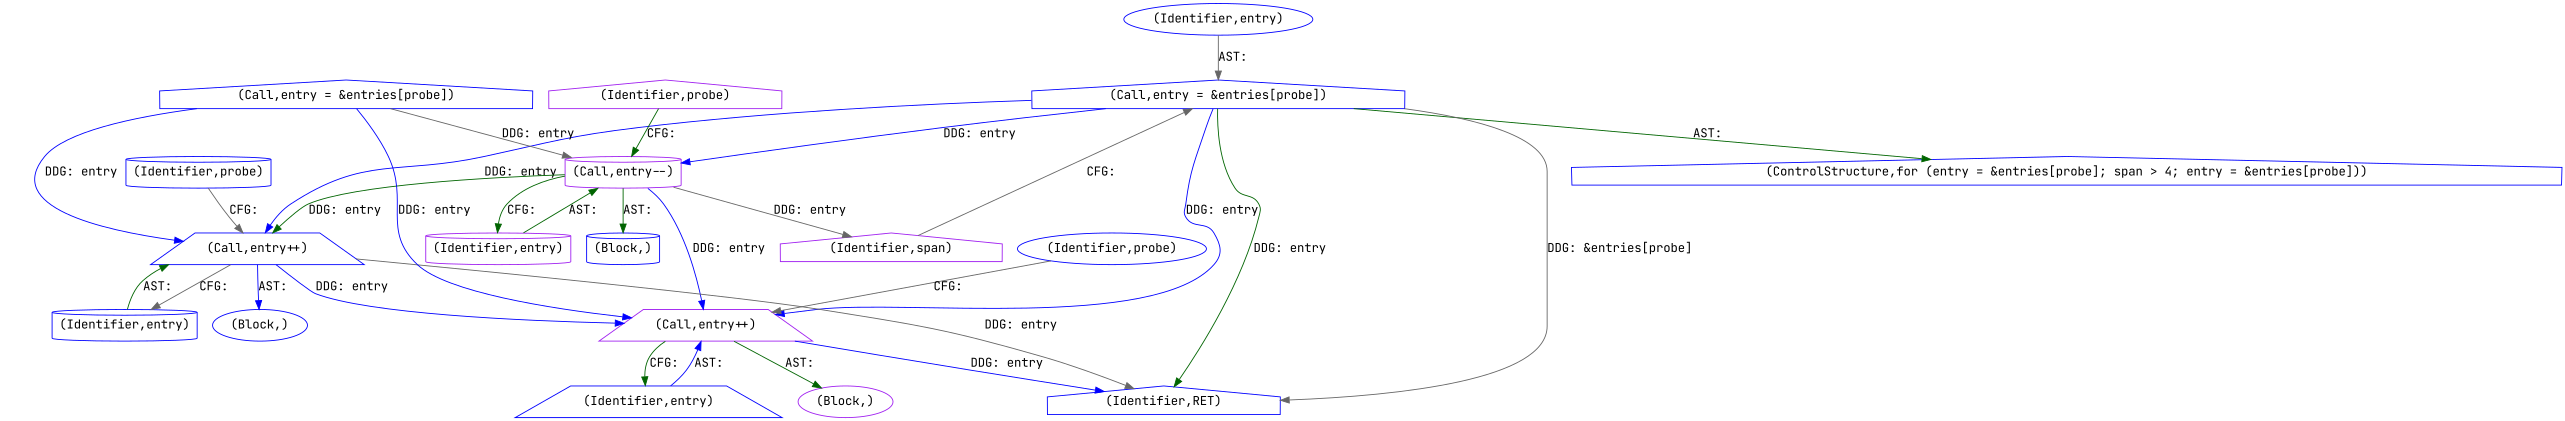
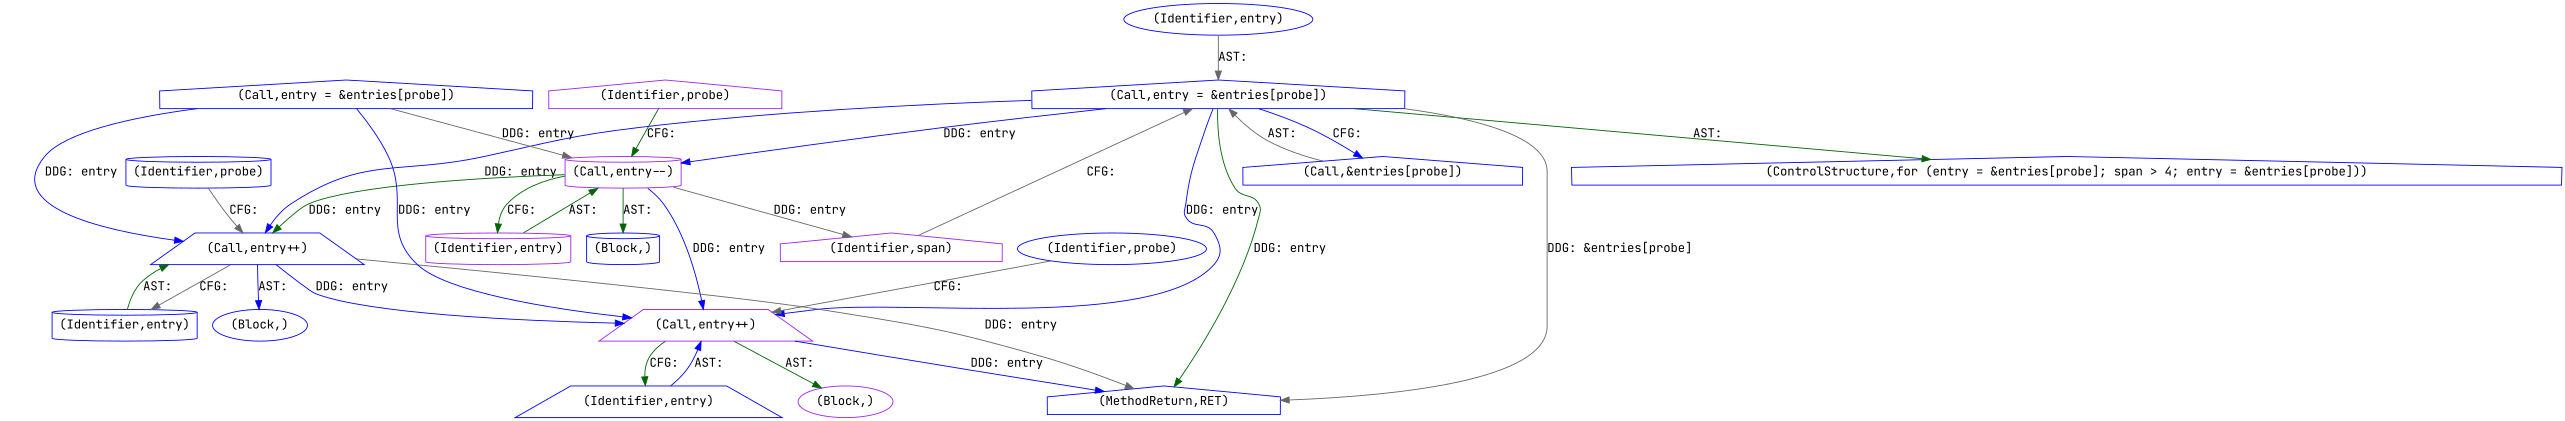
node "(Call,&entries[probe])": added
node "(Identifier,RET)": label "(Identifier,RET)" -> "(MethodReturn,RET)"
